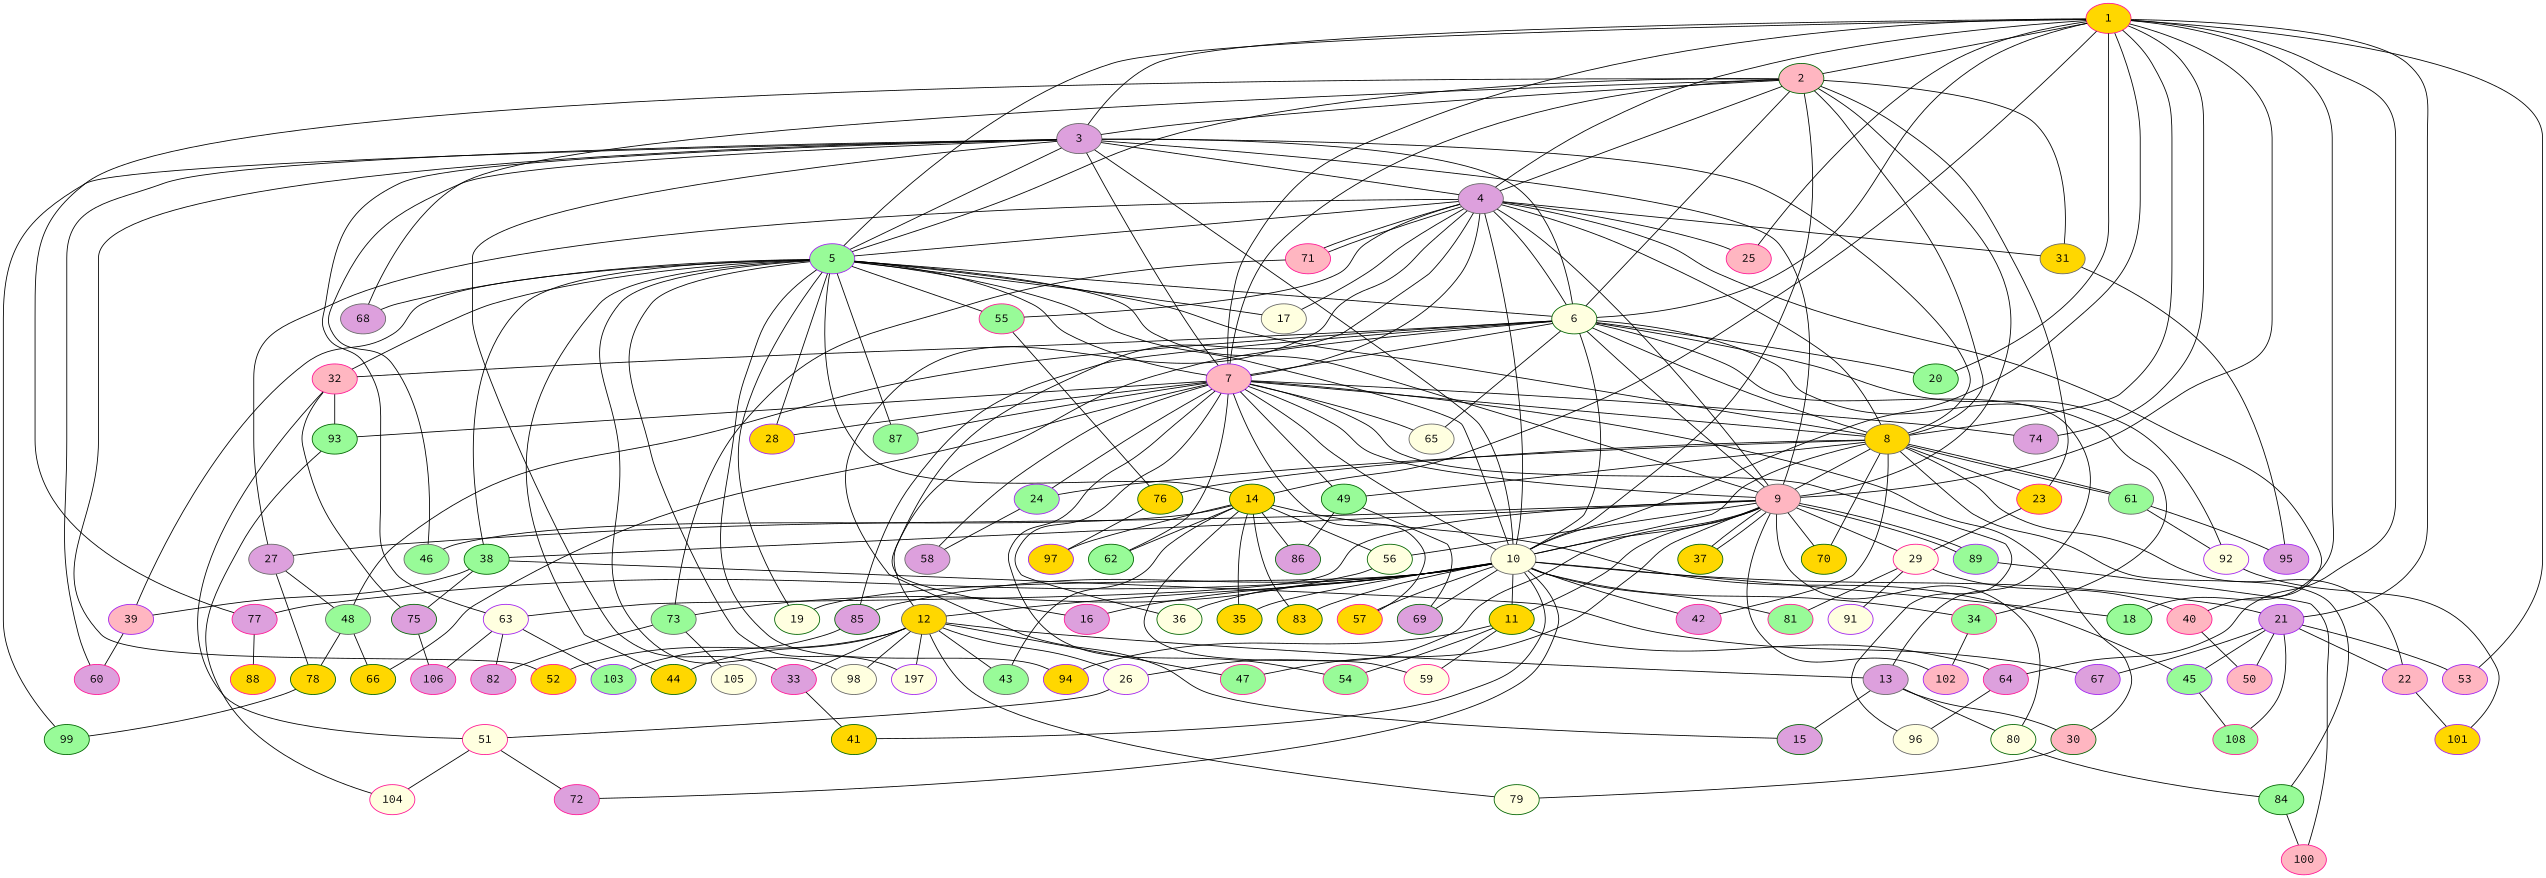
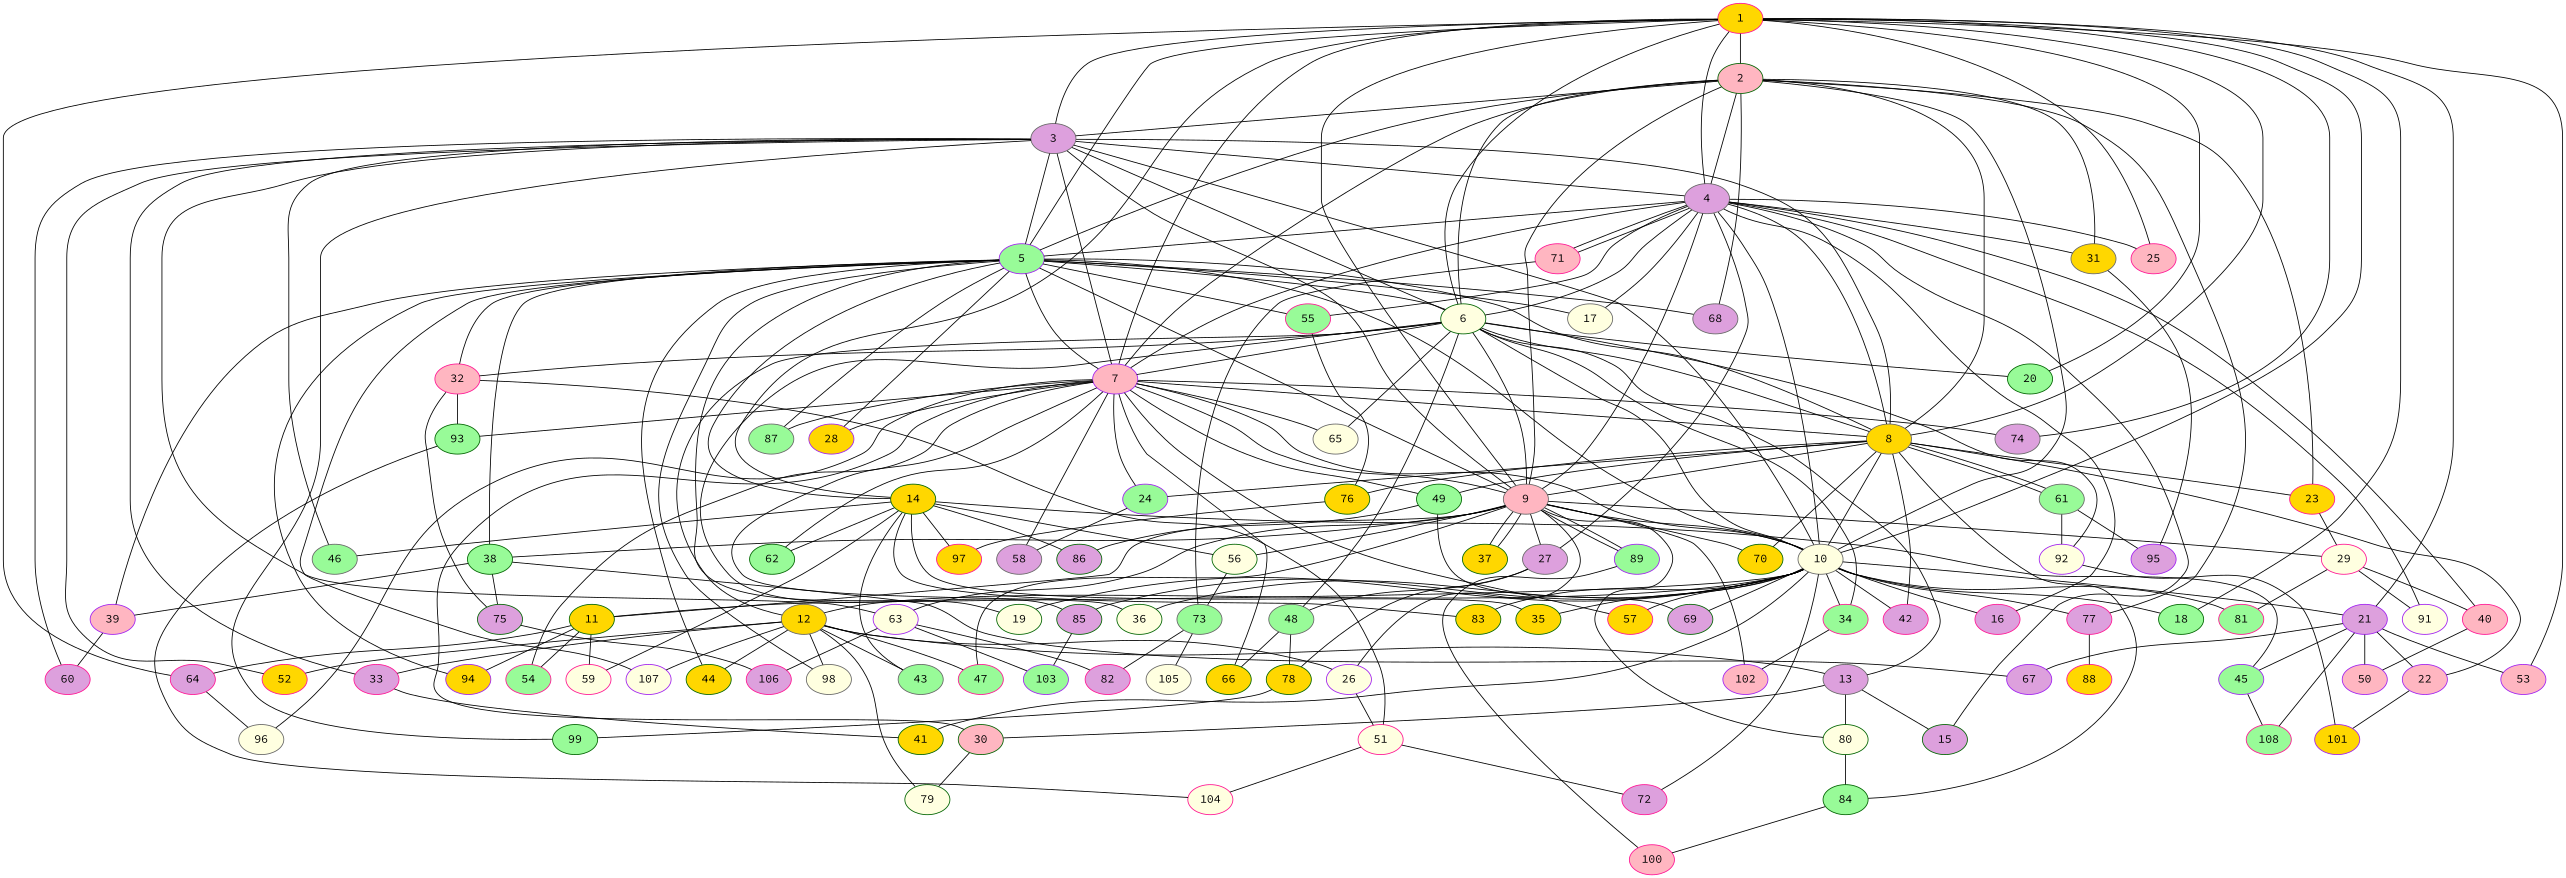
edge "4" -- "91": added
node "97": color purple -> deeppink
node "197": label "197" -> "107"
